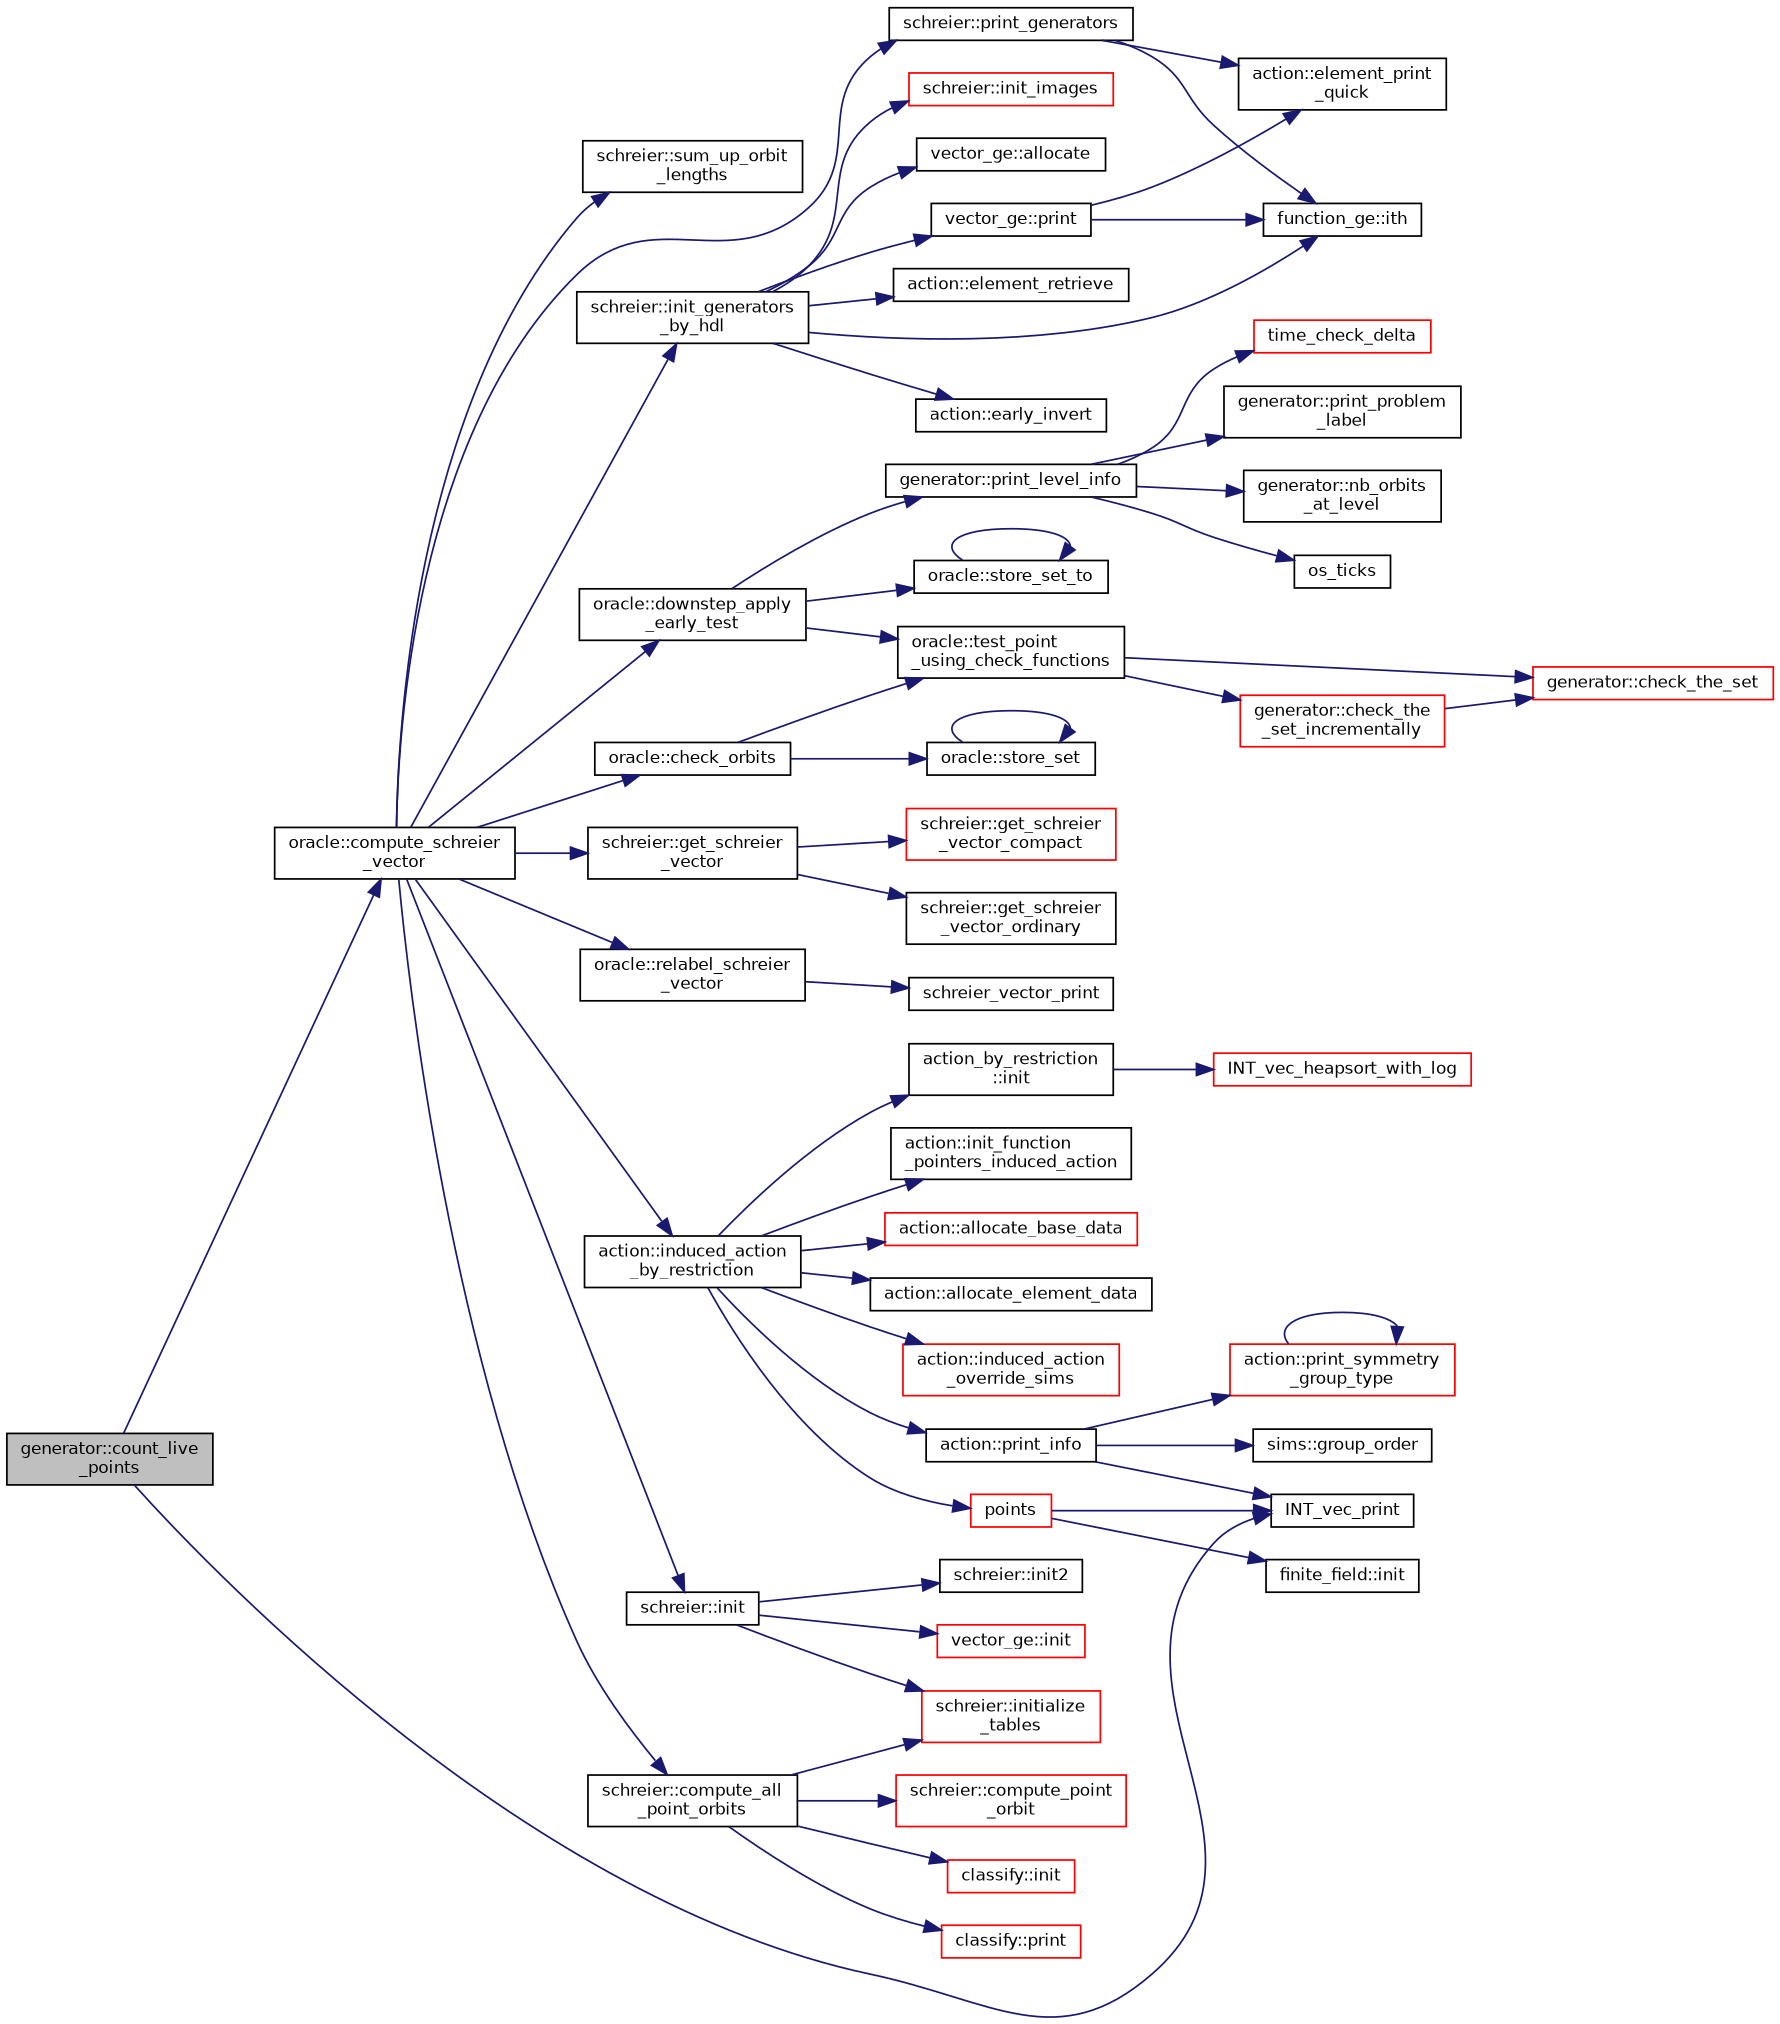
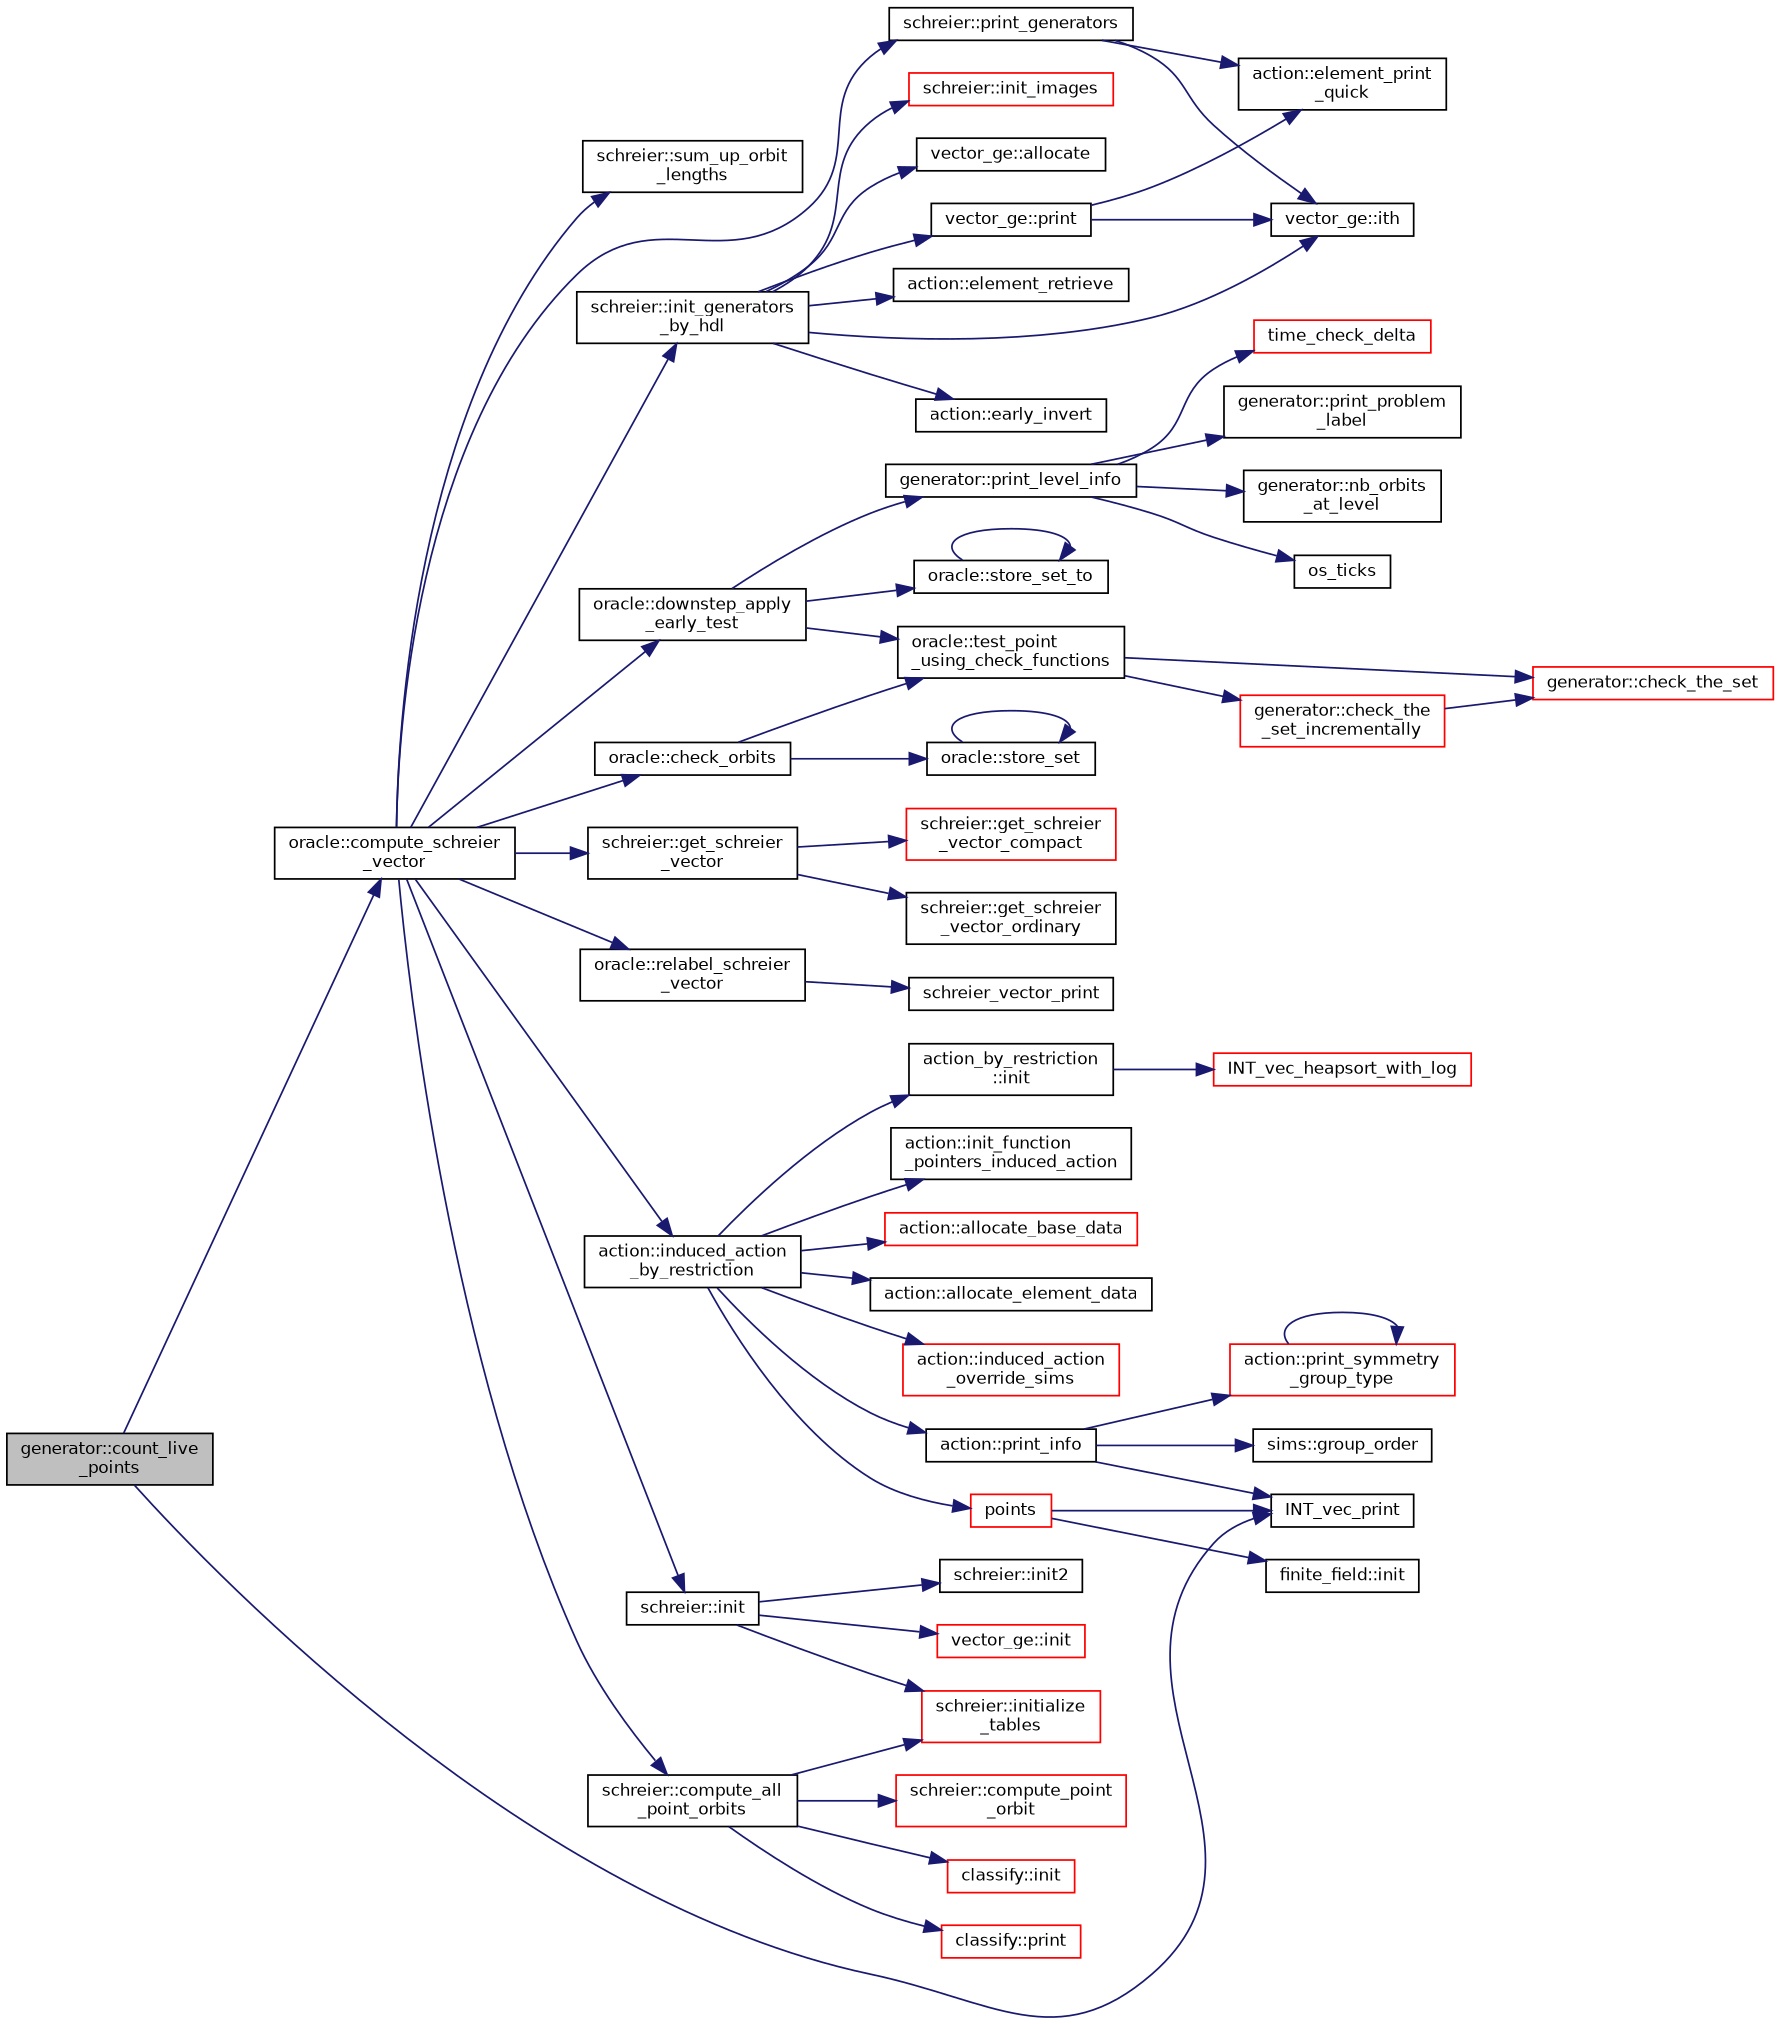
node "function_ge::ith": label "function_ge::ith" -> "vector_ge::ith"
